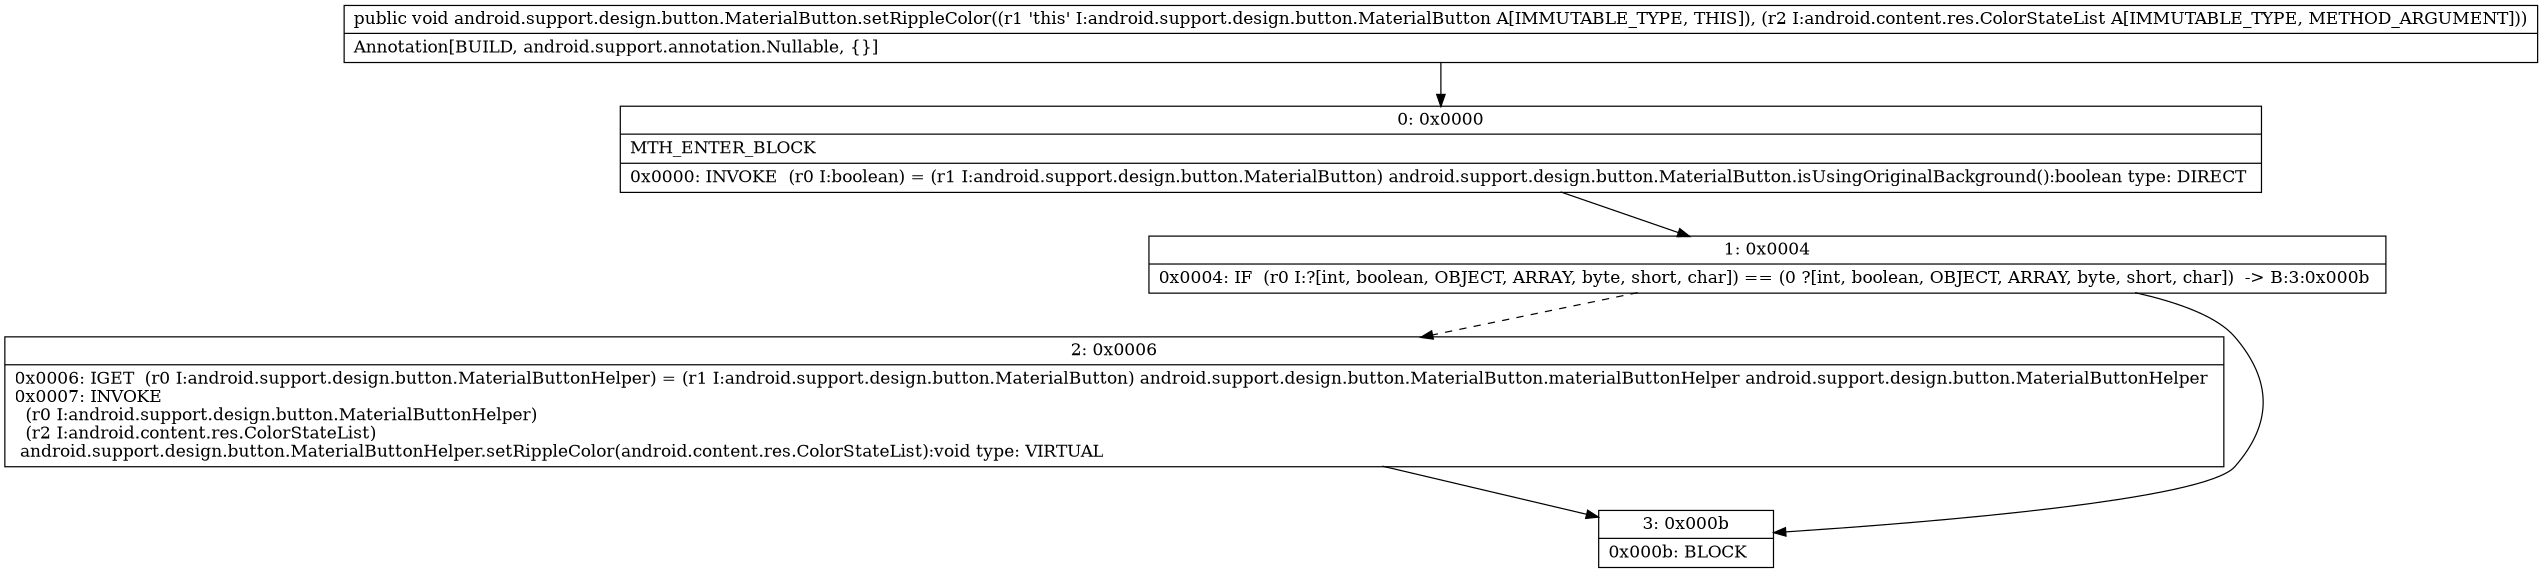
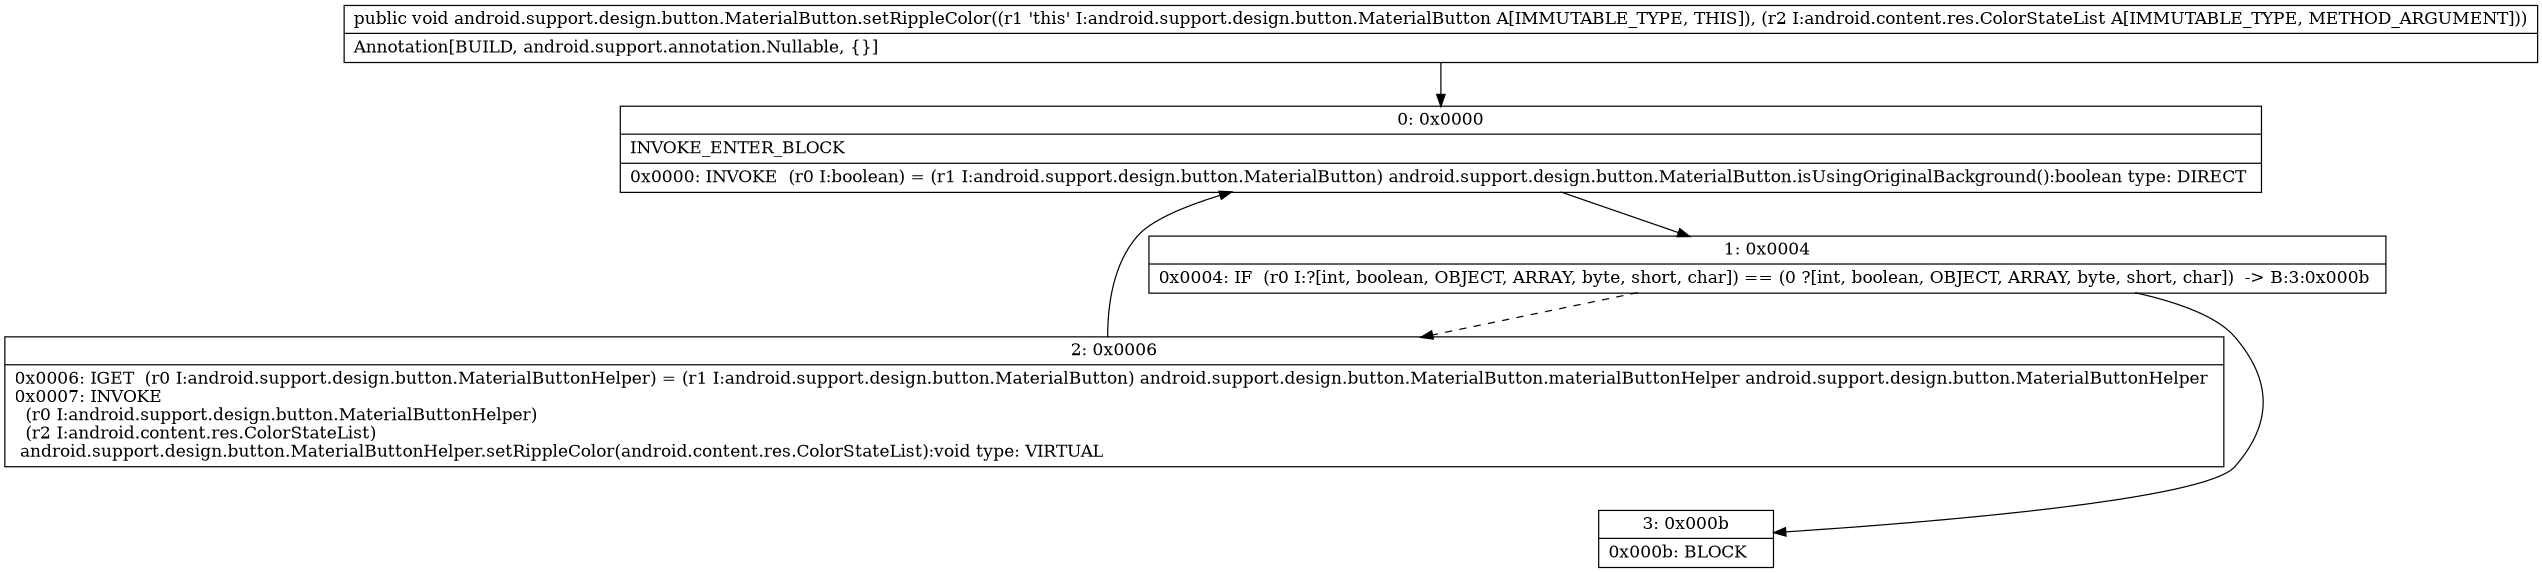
node "0: 0x0000": text "MTH_ENTER_BLOCK" -> "INVOKE_ENTER_BLOCK"
edge "2: 0x0006" -> "3: 0x000b": now "2: 0x0006" -> "0: 0x0000"
